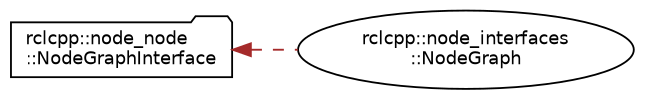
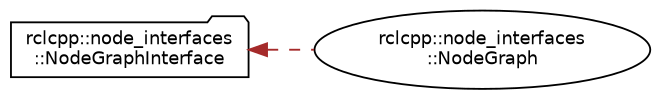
node "rclcpp::node_node ::NodeGraphInterface": label "rclcpp::node_node ::NodeGraphInterface" -> "rclcpp::node_interfaces ::NodeGraphInterface"
